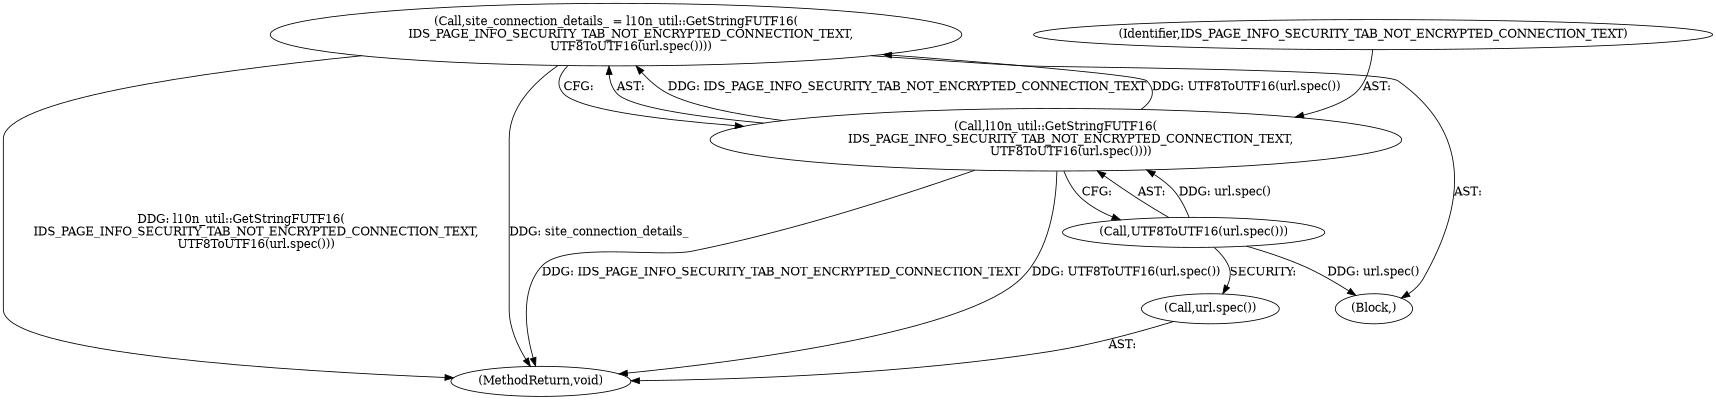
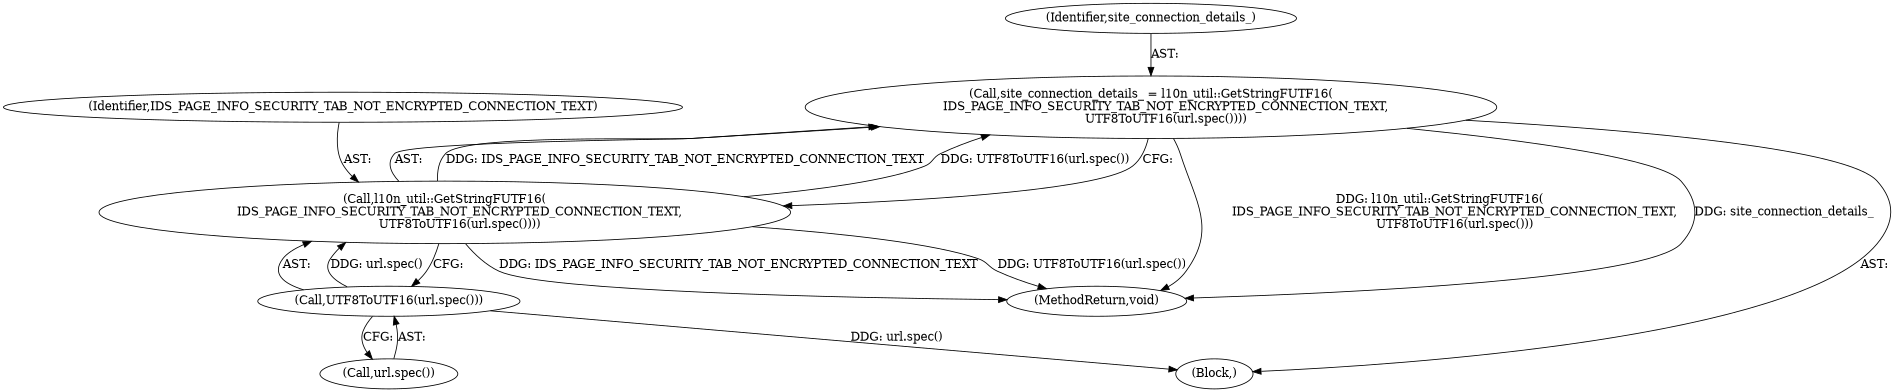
node "(Identifier,site_connection_details_)": added
edge "(Call,UTF8ToUTF16(url.spec()))" -> "(Call,url.spec())": label "SECURITY: " -> "CFG: "
edge "(Call,url.spec())" -> "(MethodReturn,void)": now "(Call,url.spec())" -> "(Call,UTF8ToUTF16(url.spec()))"
